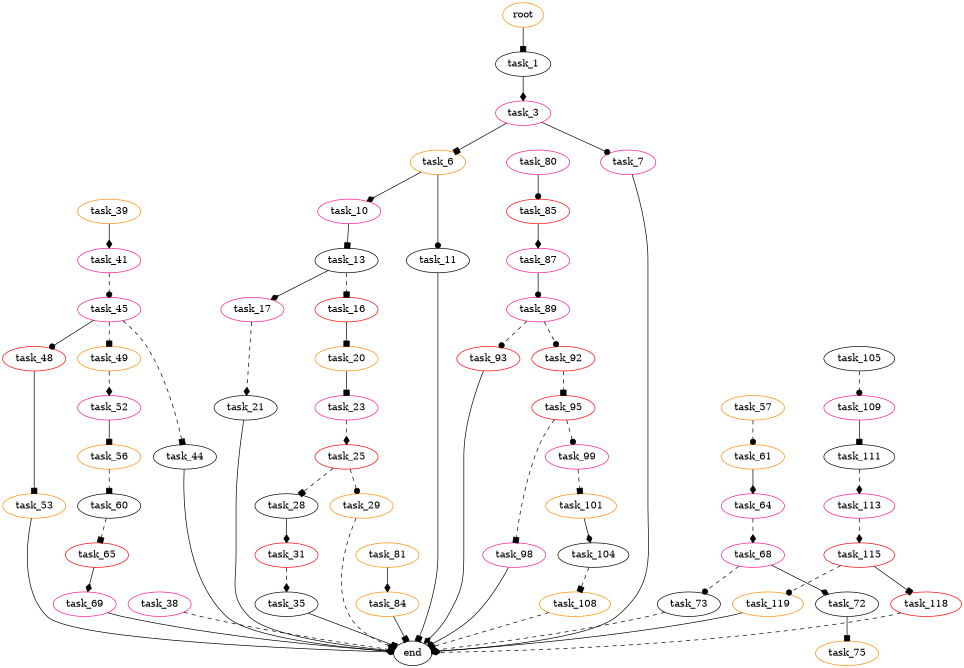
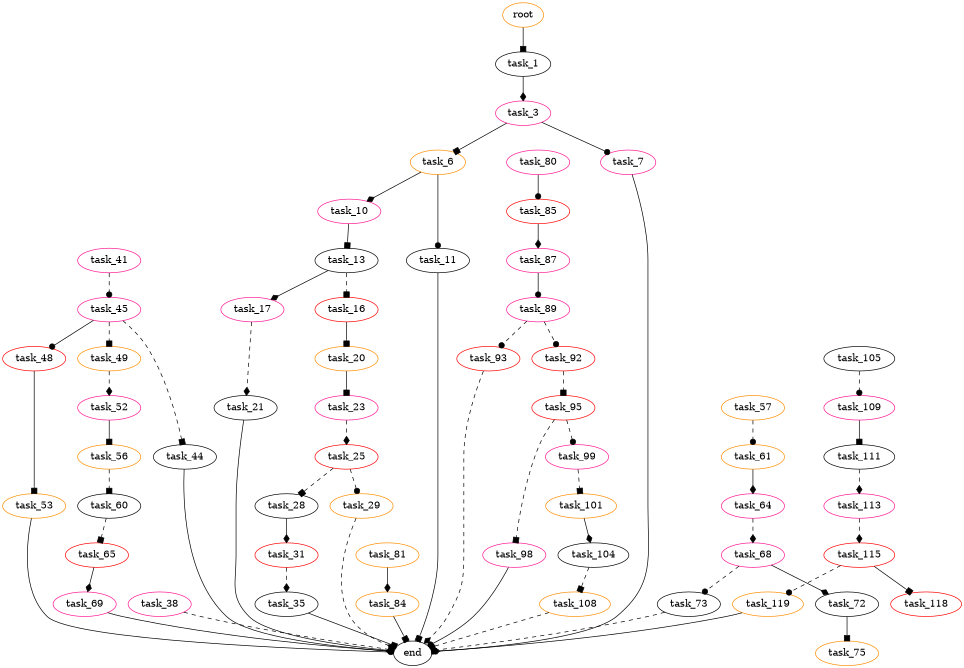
node "task_39": removed
edge "task_93" -> "end": style solid -> dashed
edge "task_118" -> "end": removed
